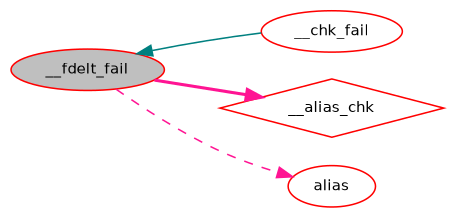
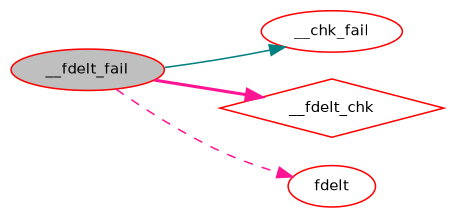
edge "__chk_fail" -> "__fdelt_fail": reversed
node "__alias_chk": label "__alias_chk" -> "__fdelt_chk"
node "alias": label "alias" -> "fdelt"
